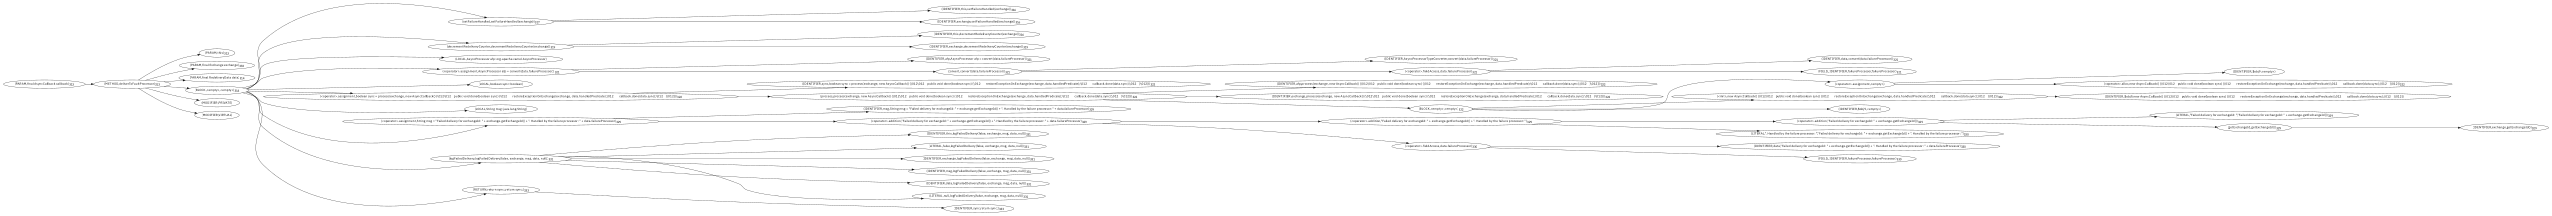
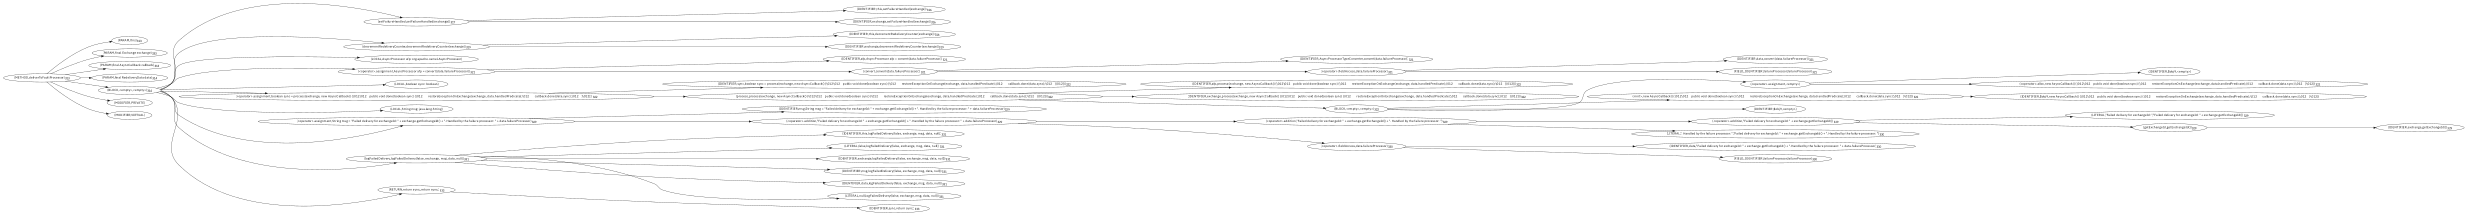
edge "(PARAM,final AsyncCallback callback)" -> "(METHOD,deliverToFaultProcessor)": reversed
